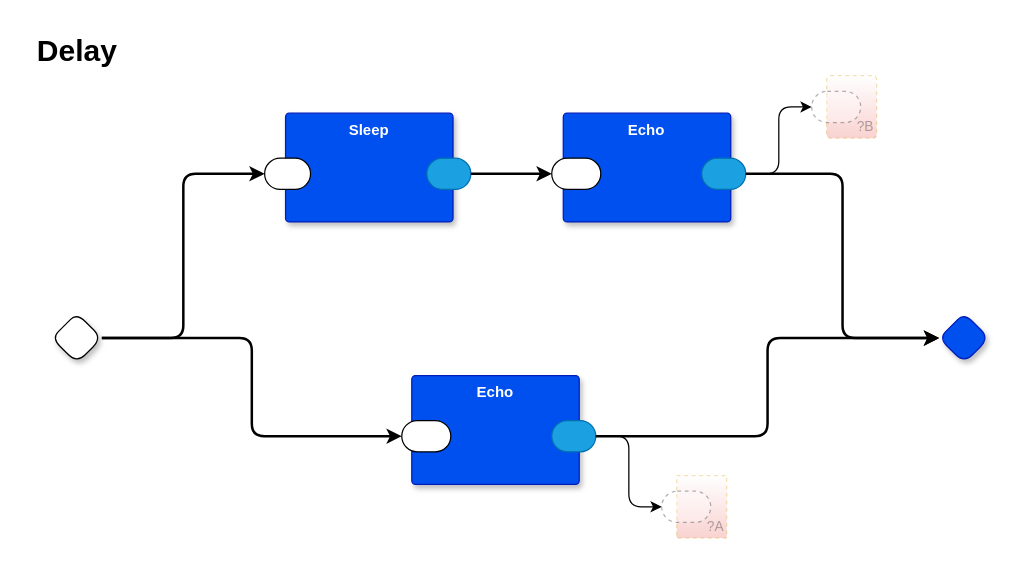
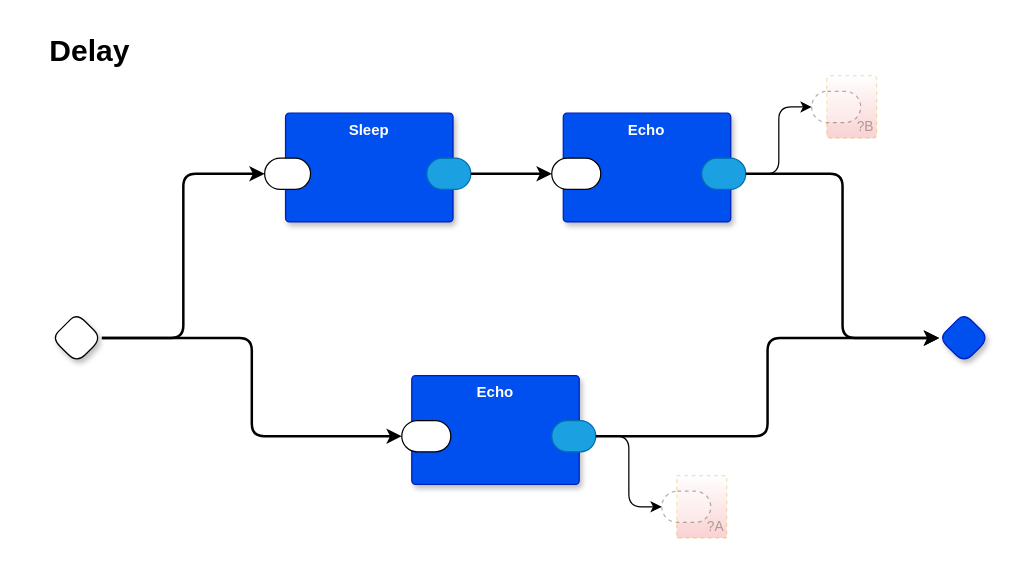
node "Delay": moved (77, 51) -> (89, 51)
